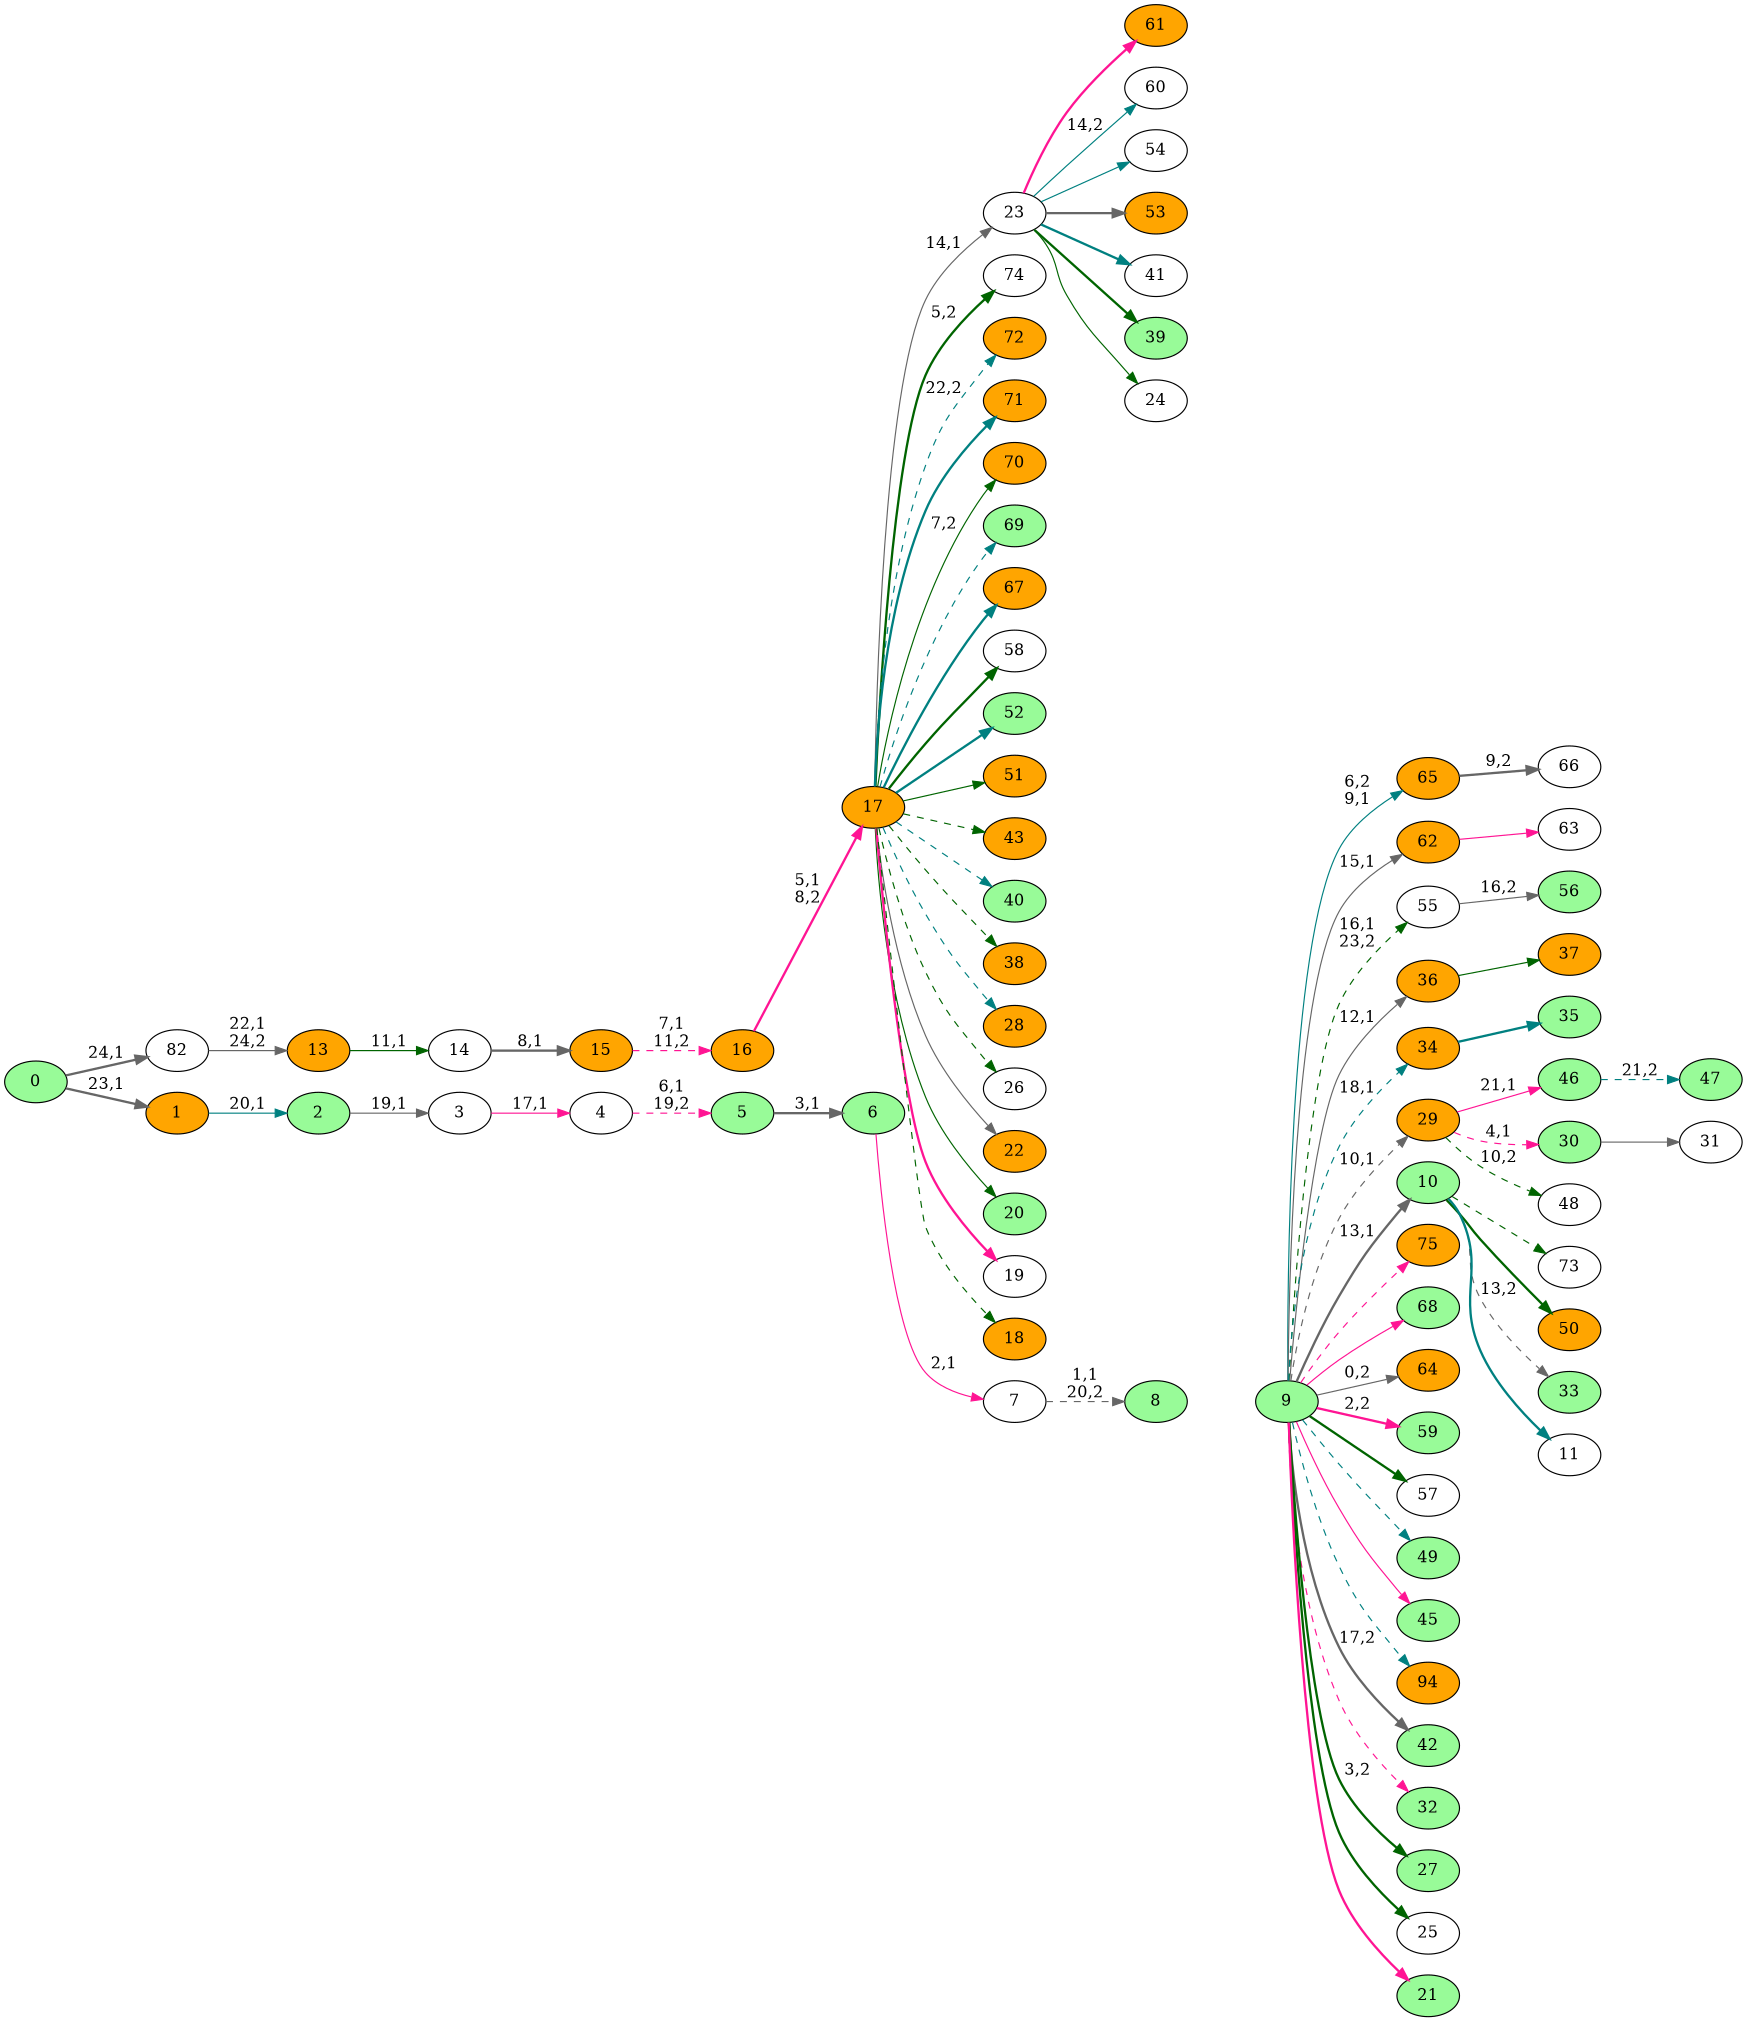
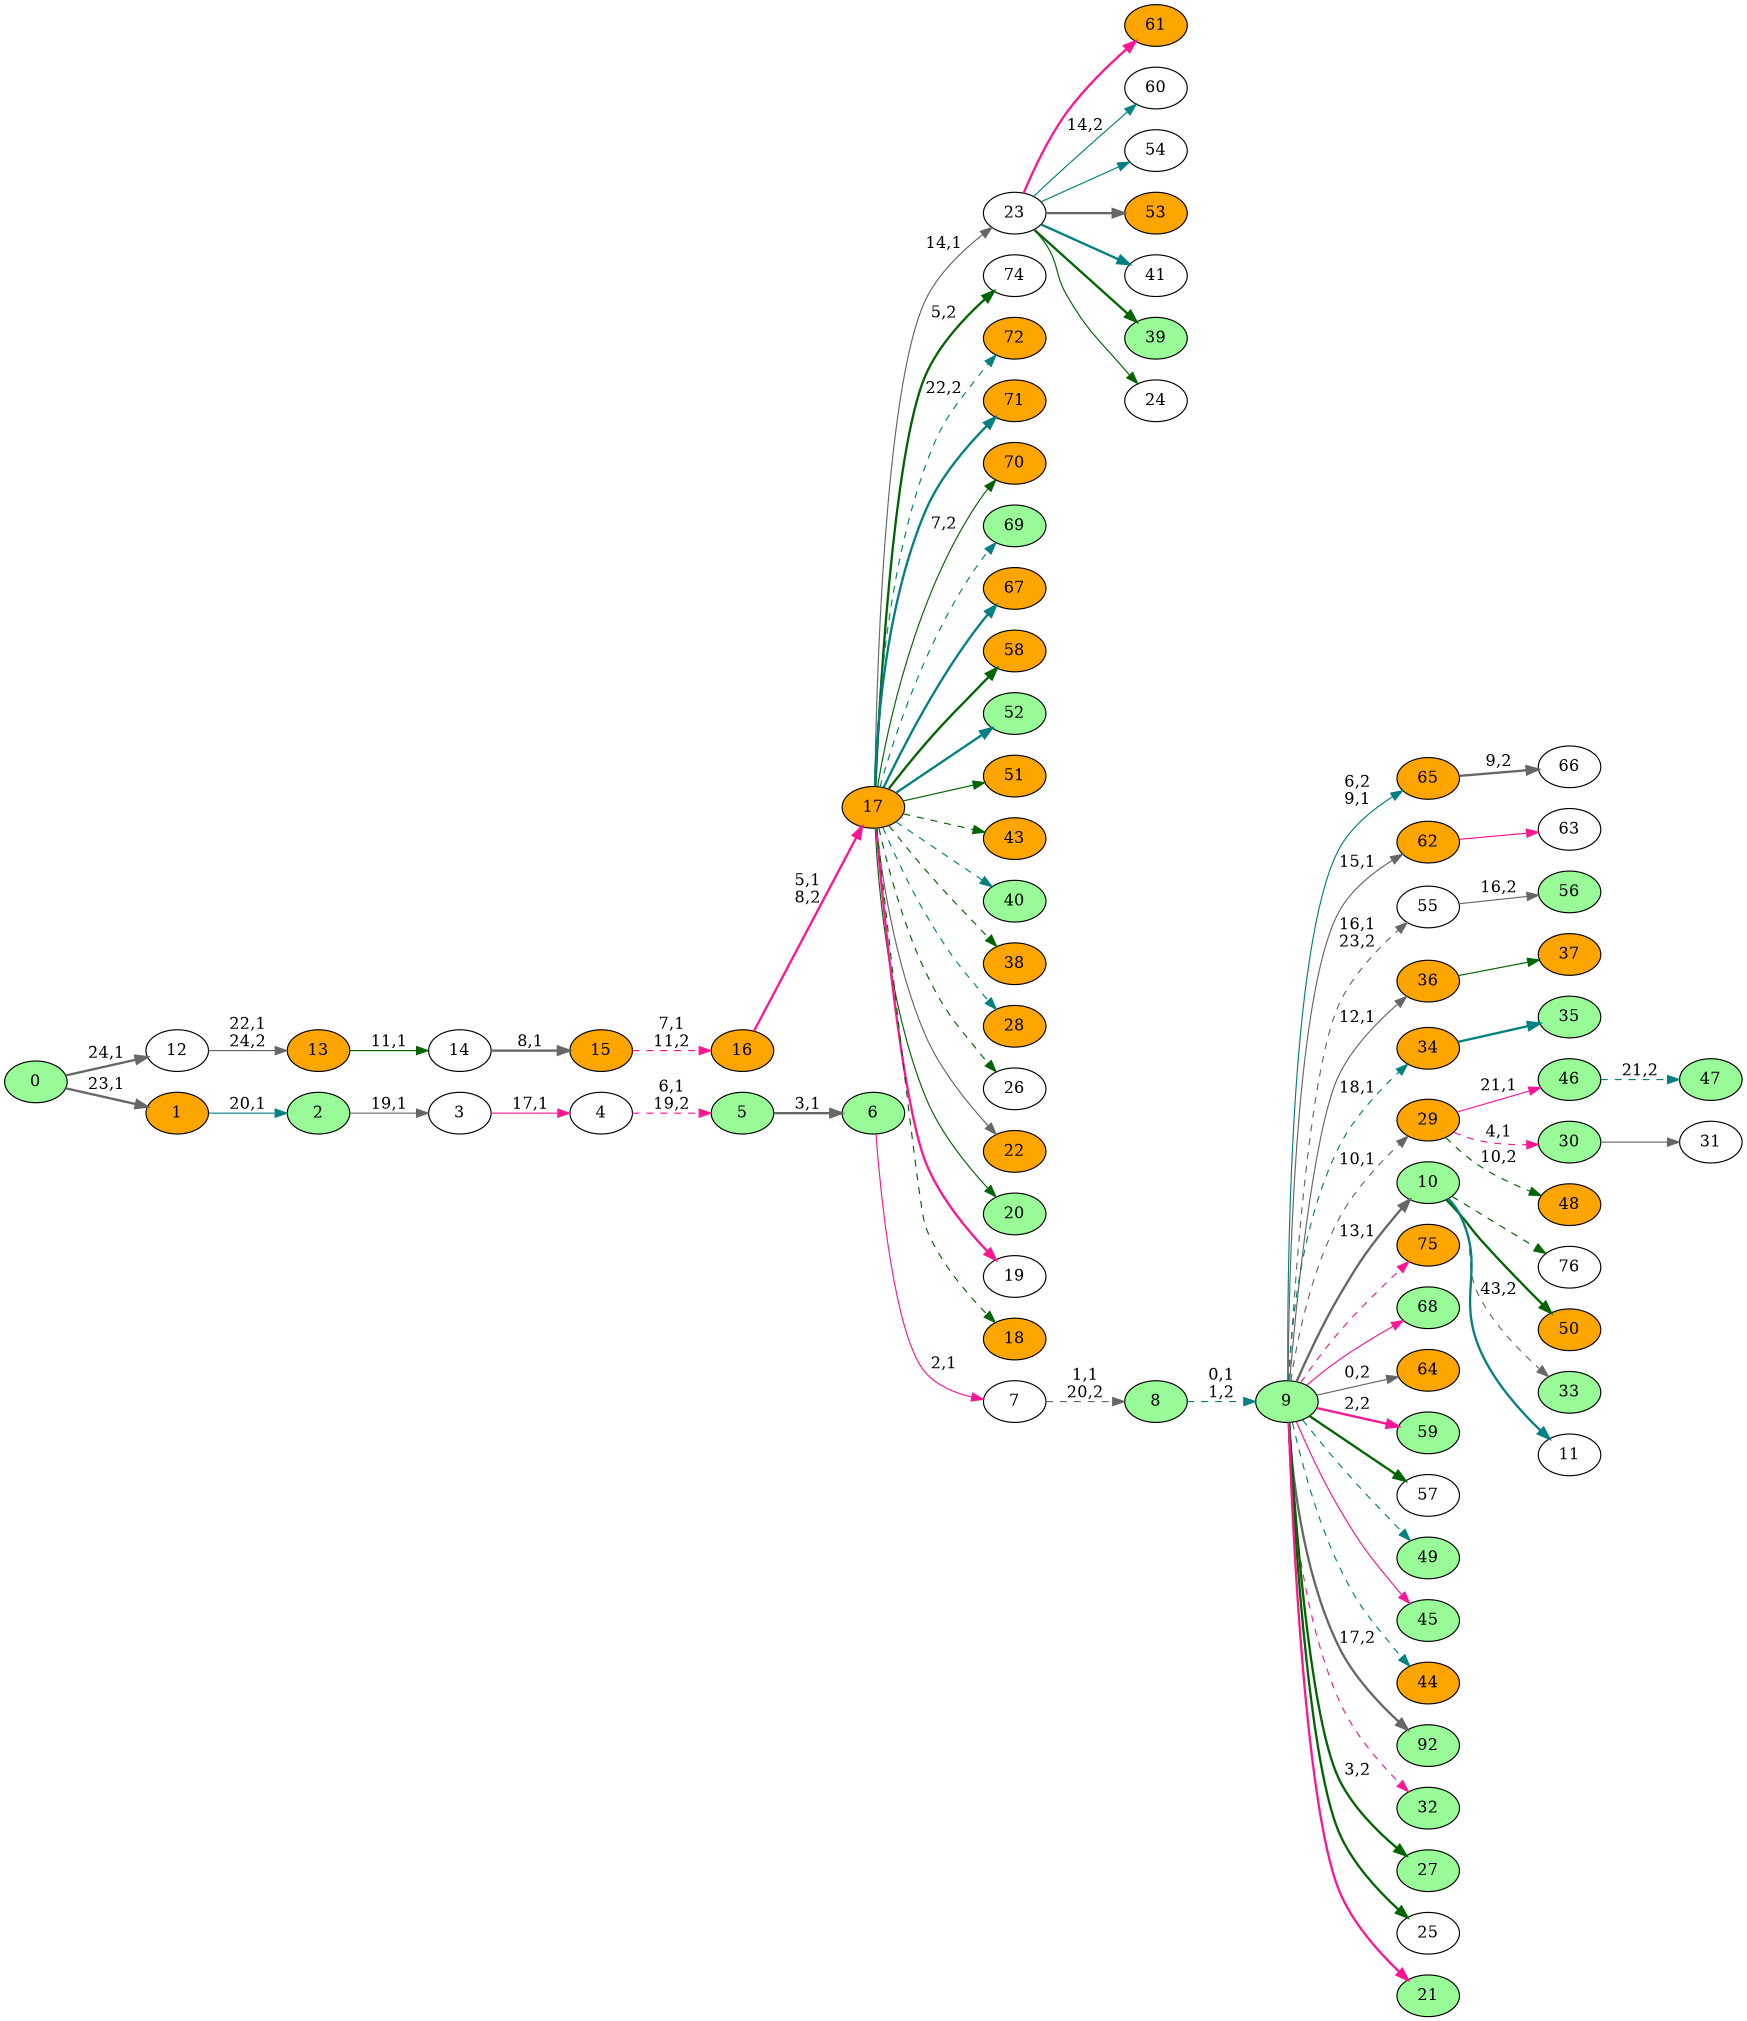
node "58": fillcolor white -> orange
node "82": label "82" -> "12"
edge "9" -> "55": color darkgreen -> gray40
node "48": fillcolor white -> orange
node "73": label "73" -> "76"
edge "10" -> "33": label "13,2" -> "43,2"
edge "8" -> "9": added, label "0,1 1,2"
node "94": label "94" -> "44"
node "42": label "42" -> "92"
